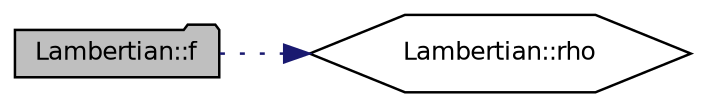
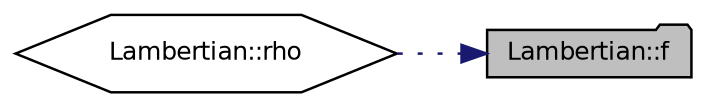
edge "Lambertian::f" -> "Lambertian::rho": reversed
